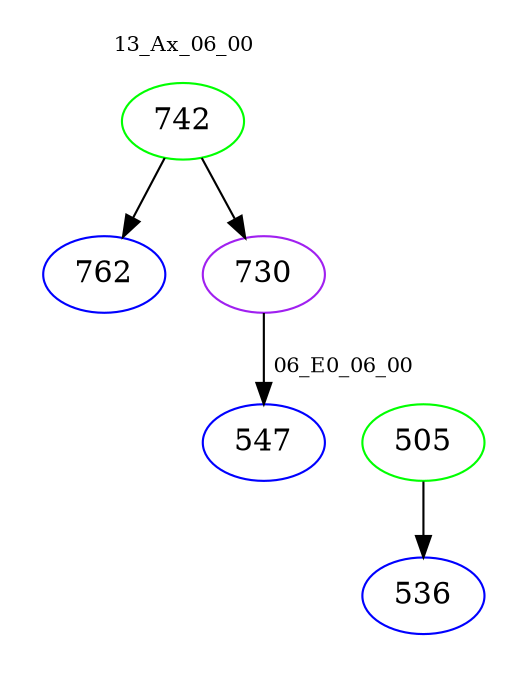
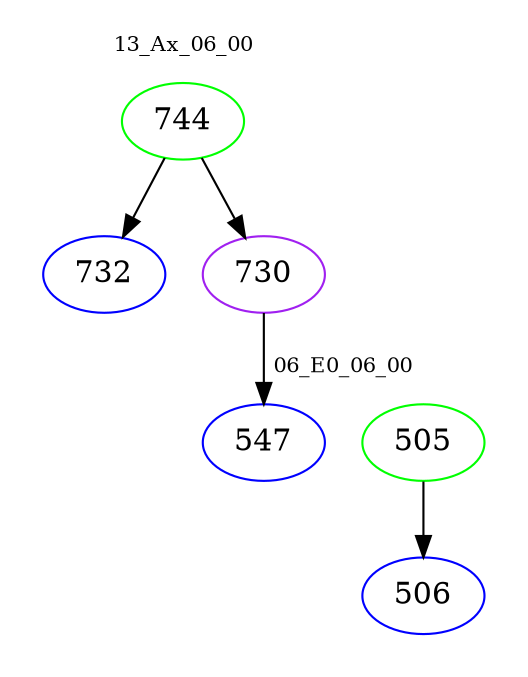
node "742": label "742" -> "744"
node "762": label "762" -> "732"
node "536": label "536" -> "506"
